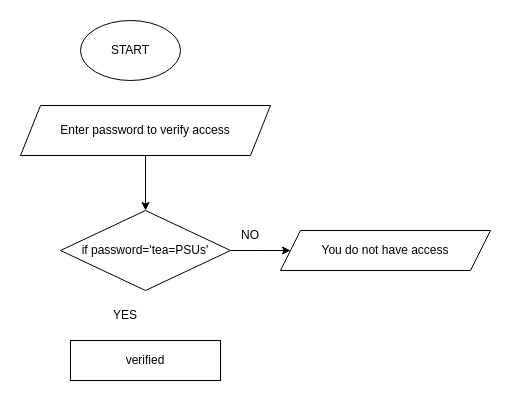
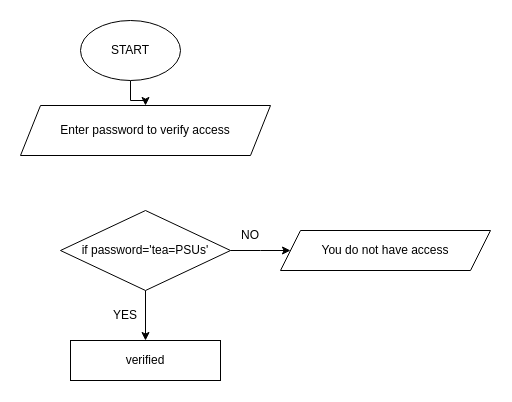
edge "START" -> "Enter password to verify access": added
edge "Enter password to verify access" -> "if password='tea=PSUs'": removed
edge "if password='tea=PSUs'" -> "verified": added
